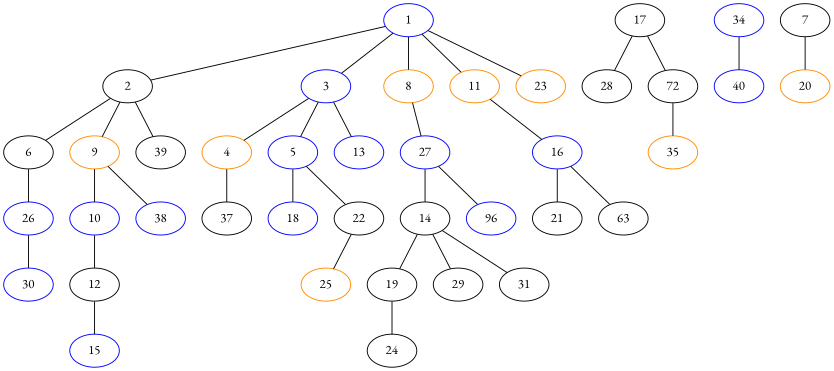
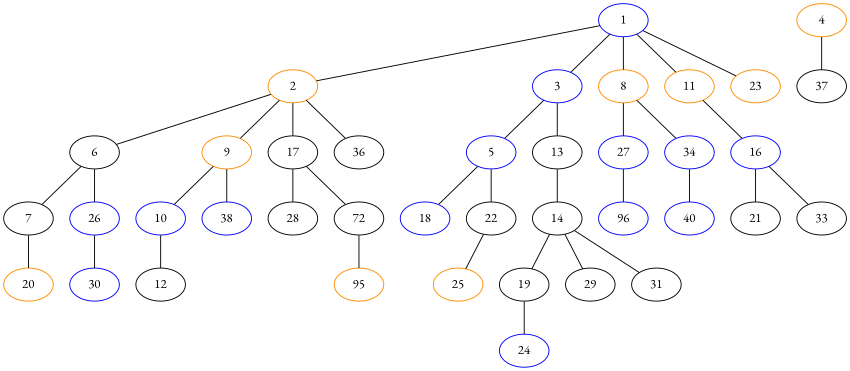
node "2": color black -> darkorange
edge "3" -- "4": removed
edge "2" -- "17": added
edge "8" -- "34": added
node "39": label "39" -> "36"
node "13": color blue -> black
node "35": label "35" -> "95"
edge "6" -- "7": added
edge "27" -- "14": now "13" -- "14"
node "63": label "63" -> "33"
node "15": removed
node "24": color black -> blue
